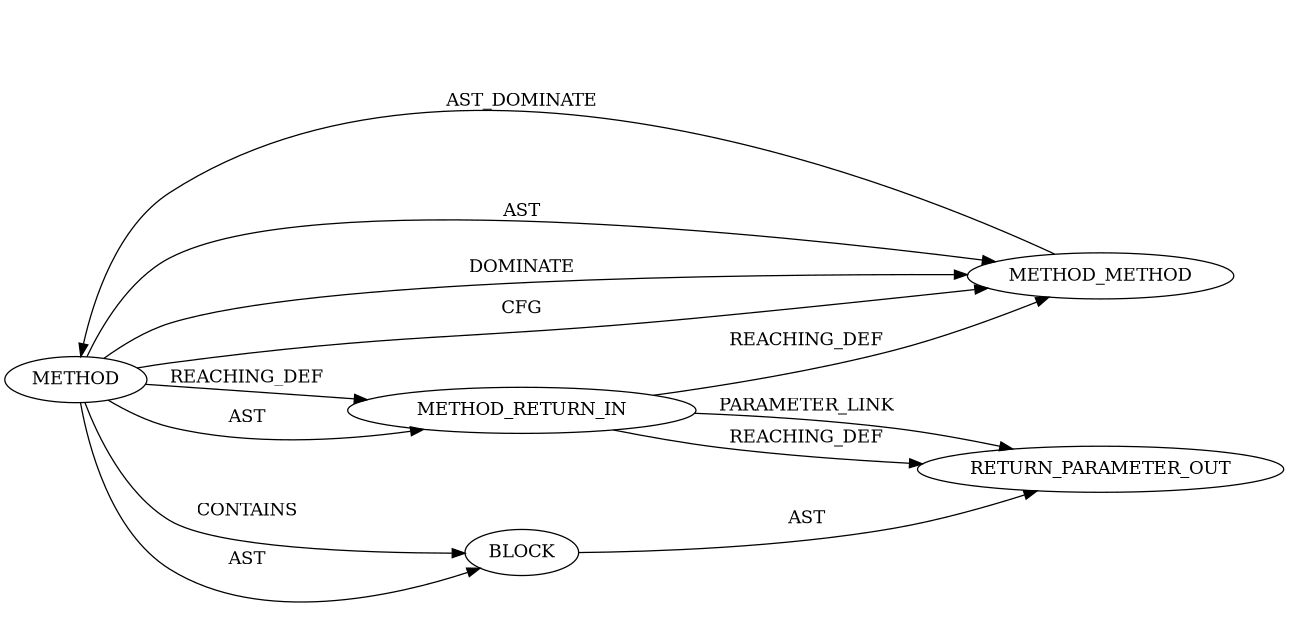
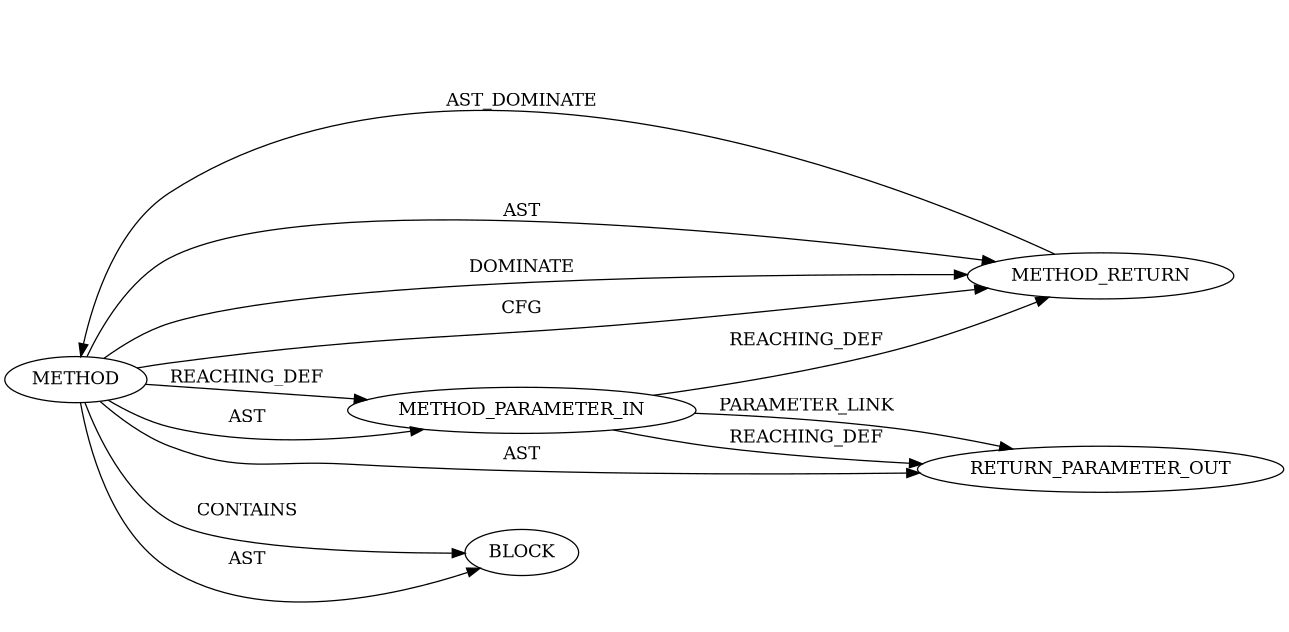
node "METHOD_METHOD": label "METHOD_METHOD" -> "METHOD_RETURN"
node "METHOD_RETURN_IN": label "METHOD_RETURN_IN" -> "METHOD_PARAMETER_IN"
edge "BLOCK" -> "RETURN_PARAMETER_OUT": now "METHOD" -> "RETURN_PARAMETER_OUT"
